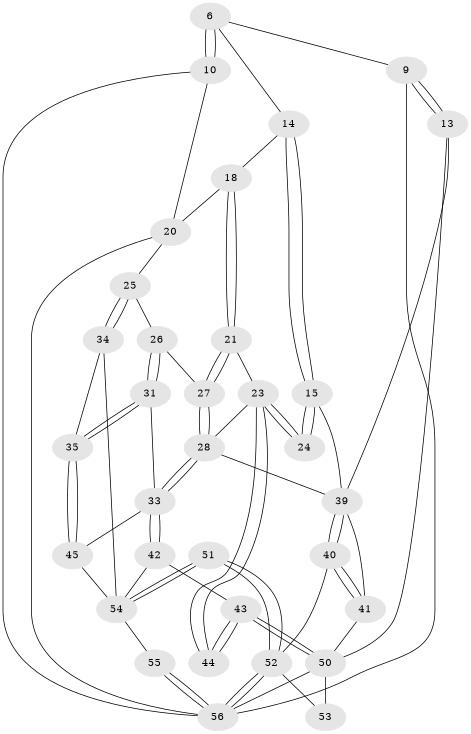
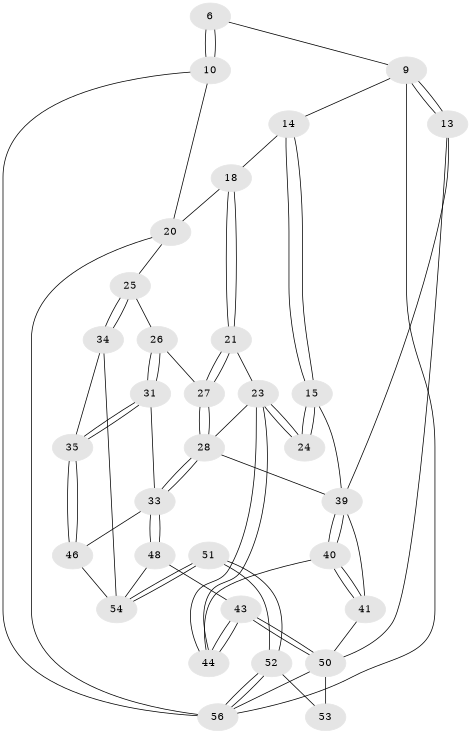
edge "6" -- "14": now "9" -- "14"
node "45": label "45" -> "46"
node "42": label "42" -> "48"
edge "40" -- "52": now "40" -- "44"
node "55": removed
